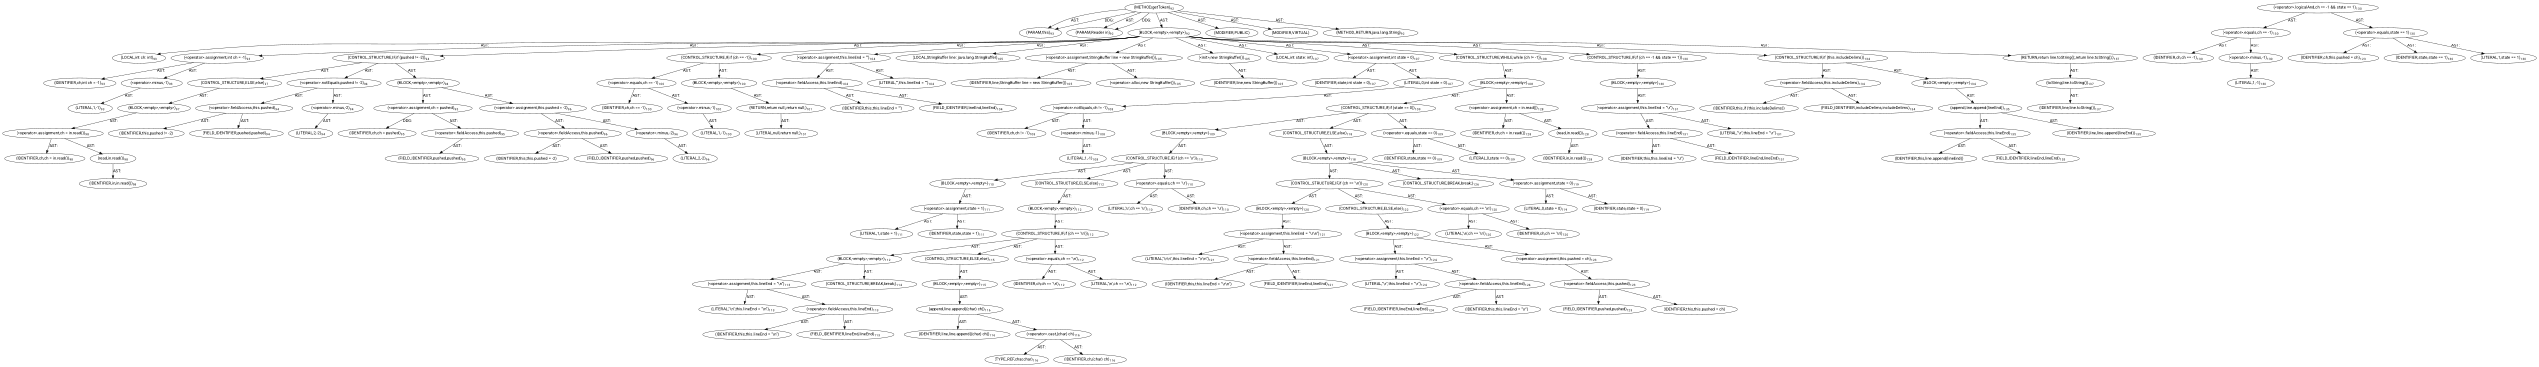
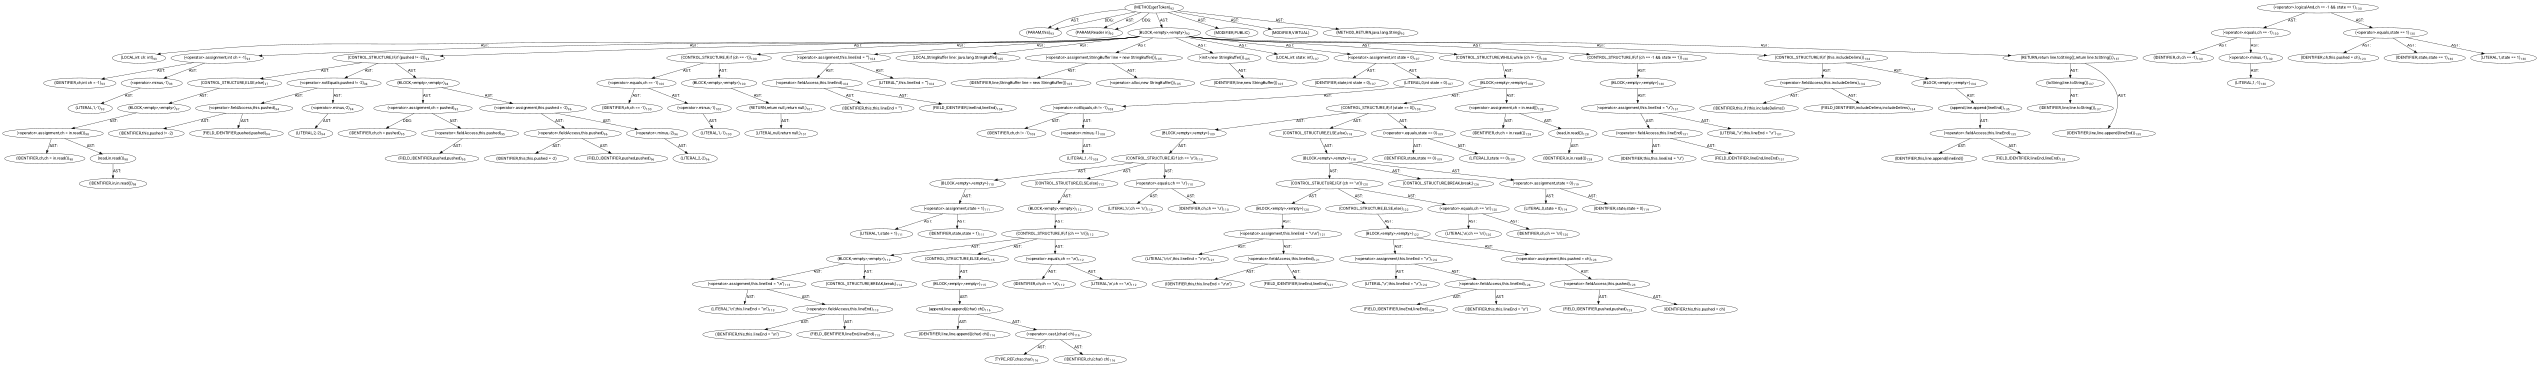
edge "(append,line.append(lineEnd))" -> "(IDENTIFIER,line,line.append(lineEnd))": now "(RETURN,return line.toString();,return line.toString();)" -> "(IDENTIFIER,line,line.append(lineEnd))"
